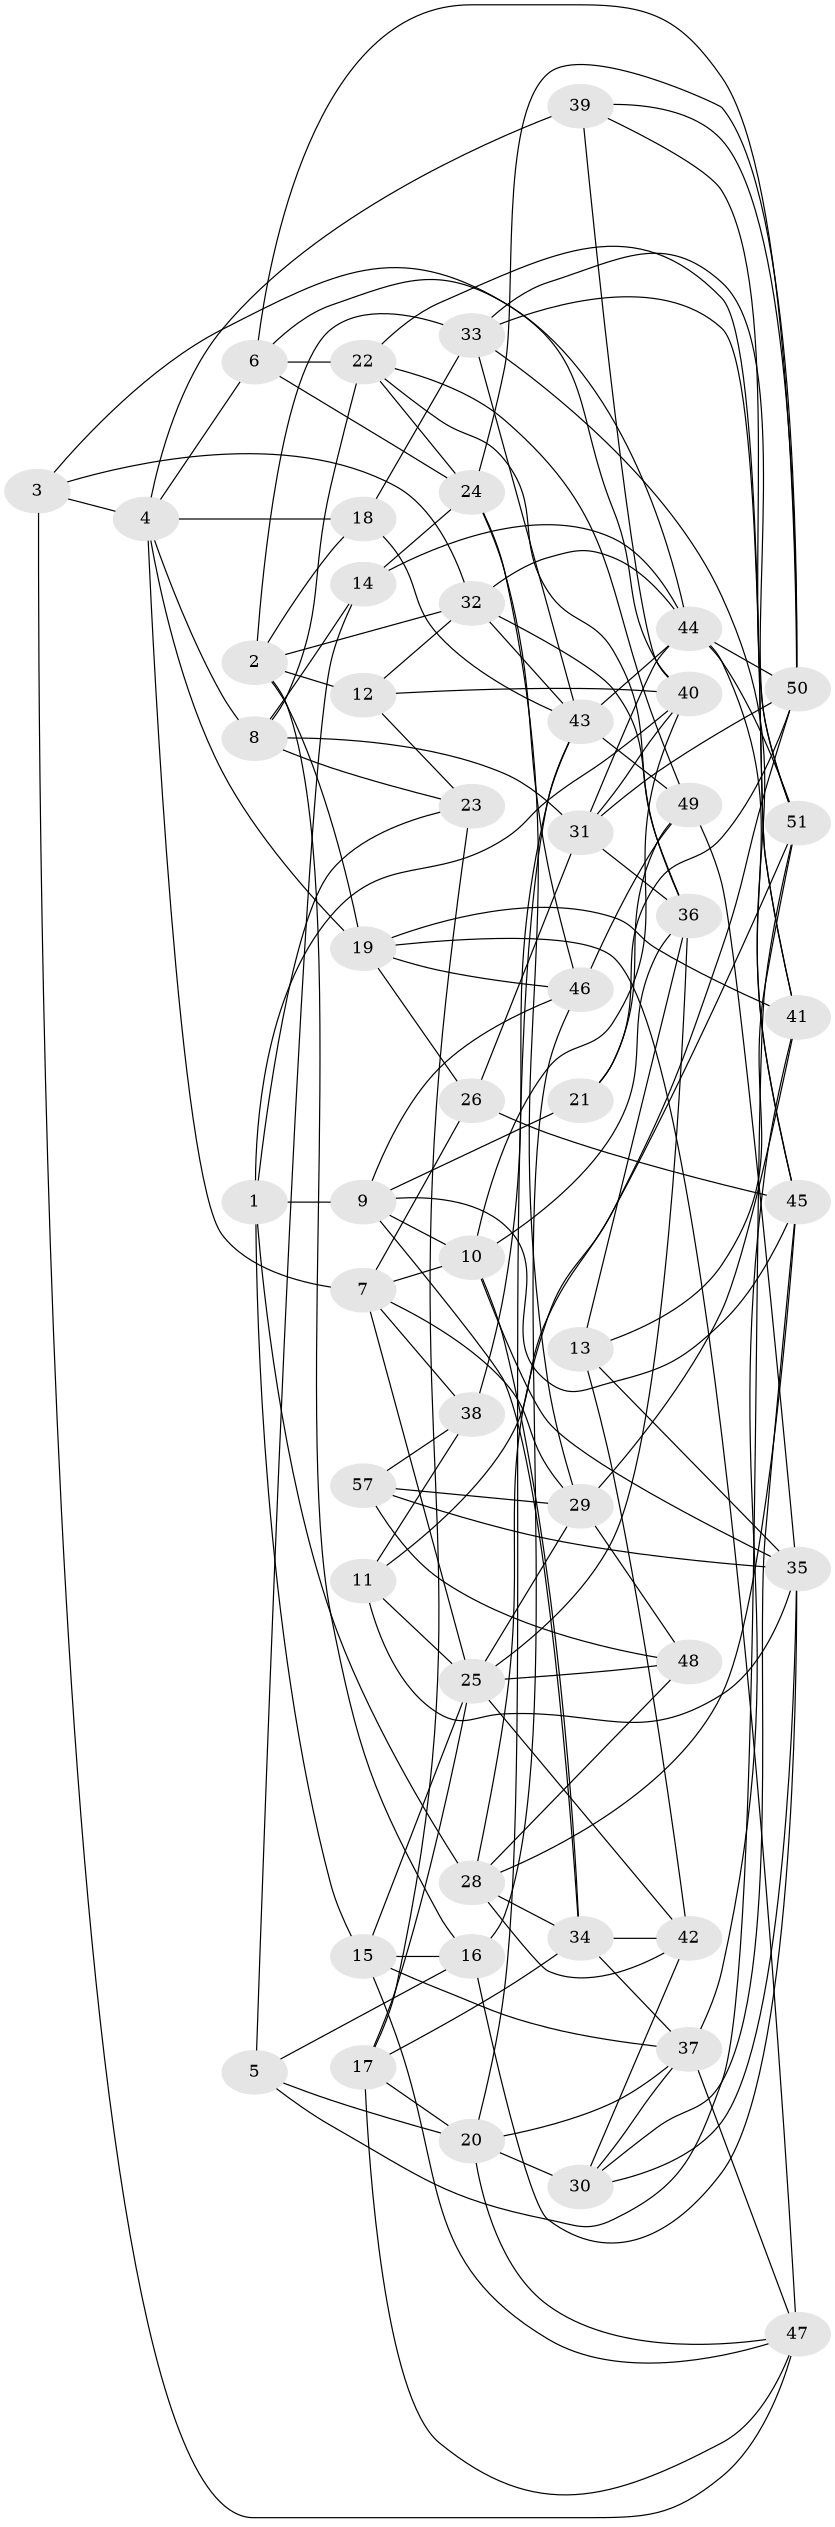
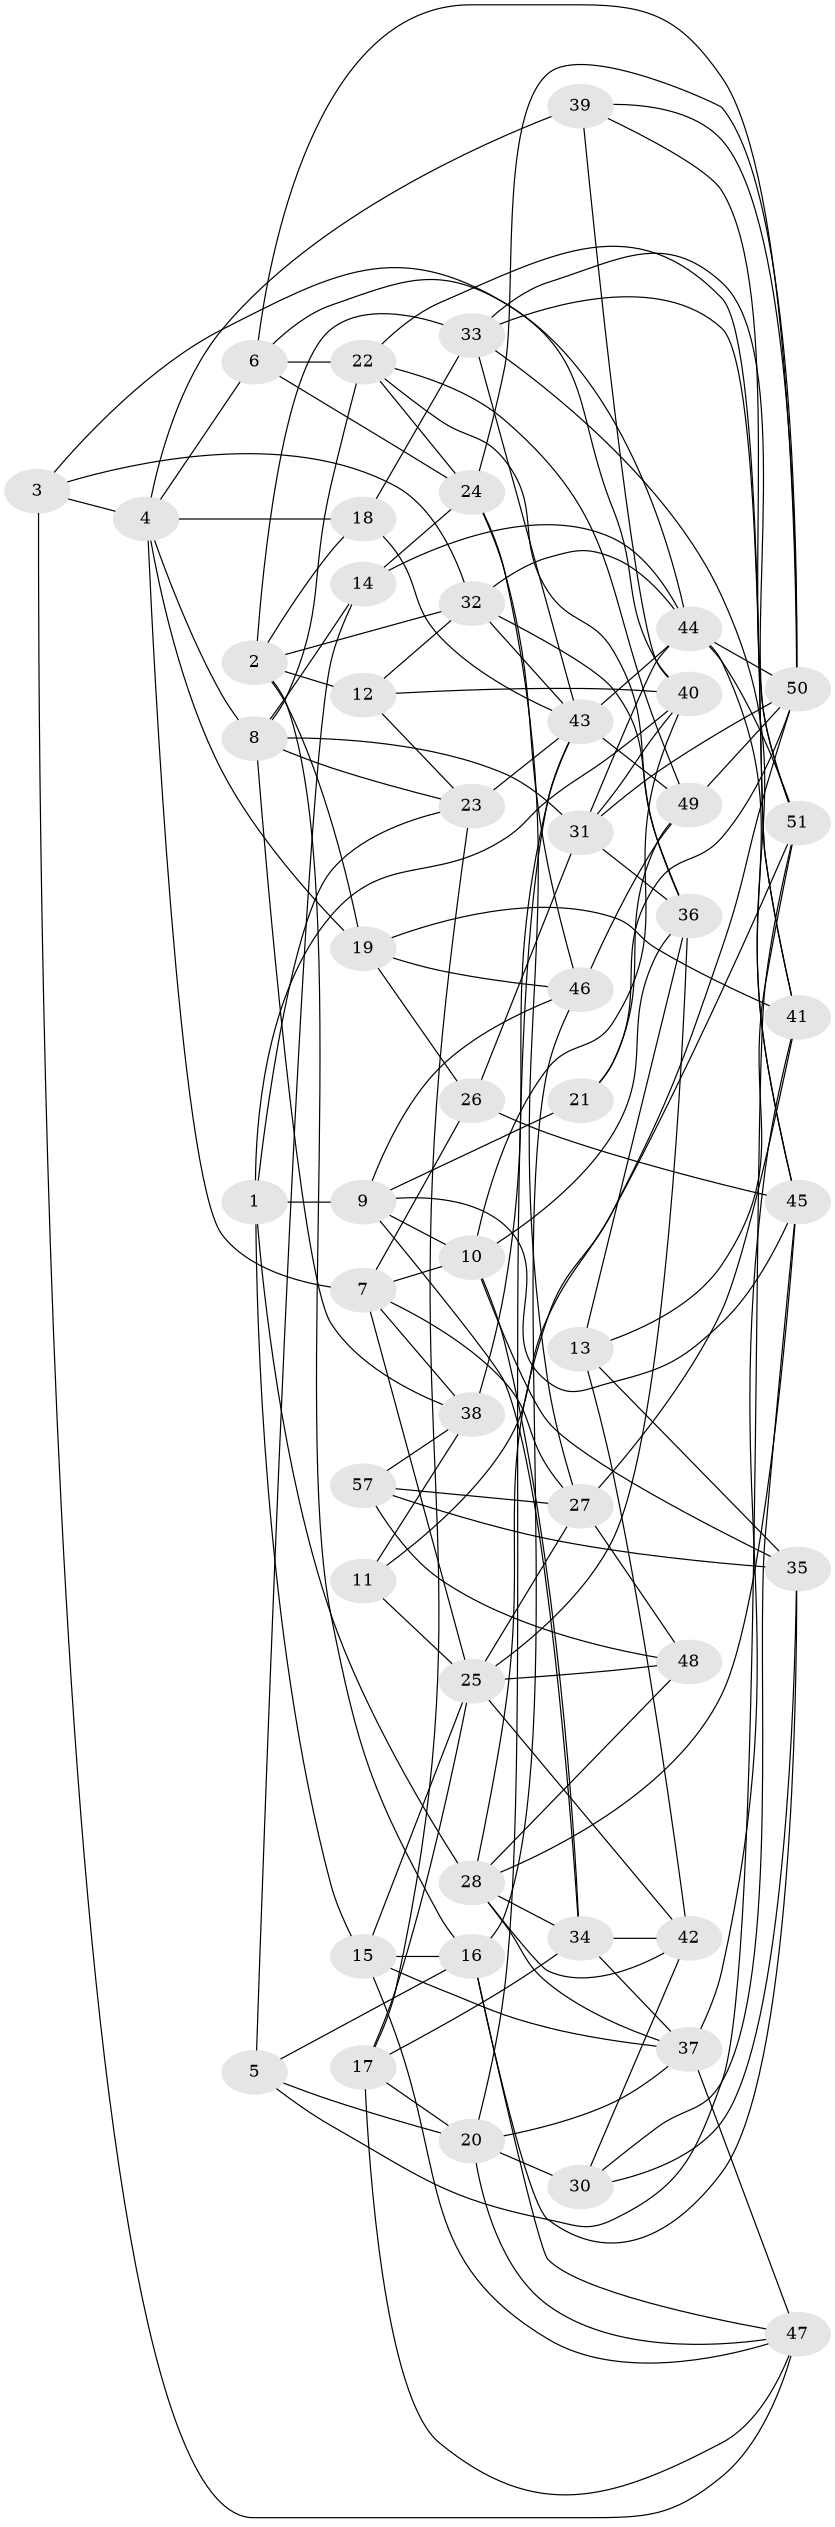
edge "43" -- "23": added
edge "8" -- "38": added
edge "49" -- "35": now "49" -- "50"
node "29": label "29" -> "27"
edge "19" -- "47": now "16" -- "47"
edge "35" -- "11": removed
edge "37" -- "30": now "37" -- "28"
